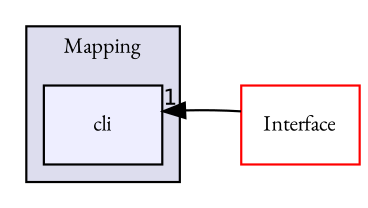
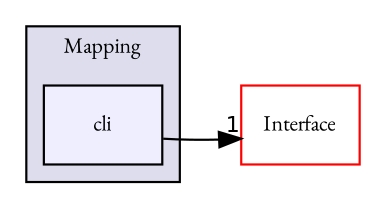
edge "Interface" -> "cli": reversed
